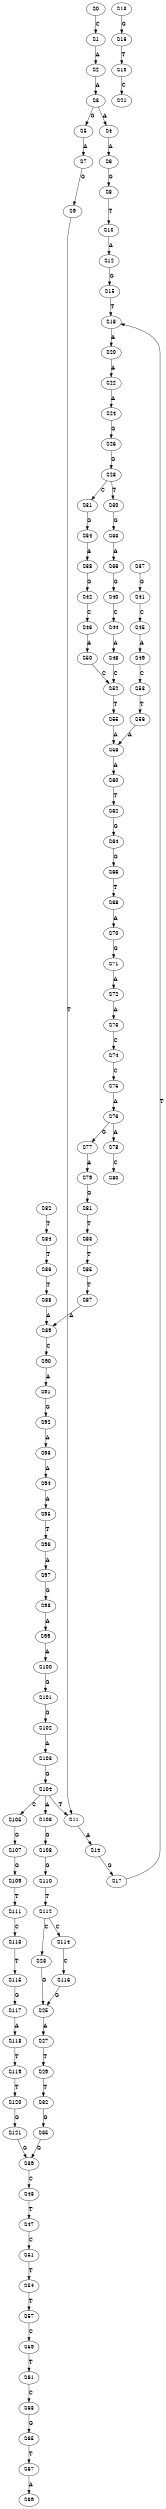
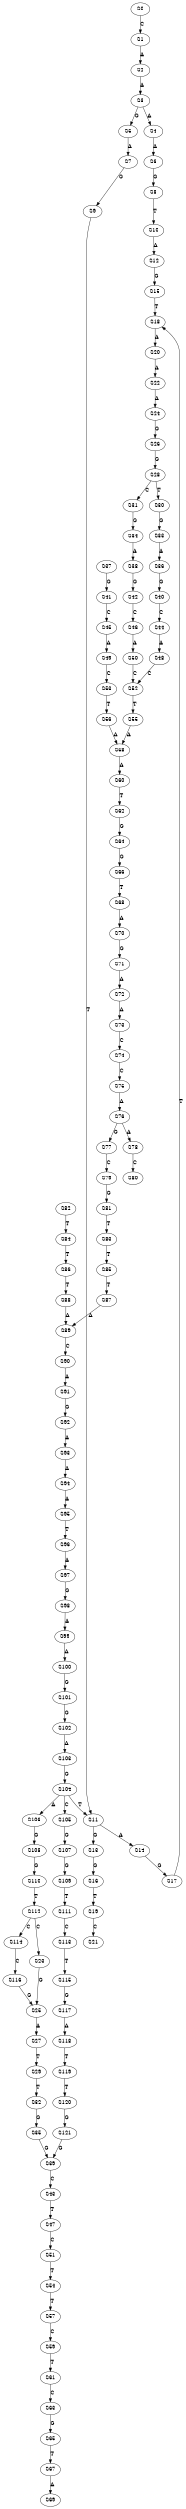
edge "S77" -> "S79": label "A" -> "C"
edge "S11" -> "S13": added, label "G"
